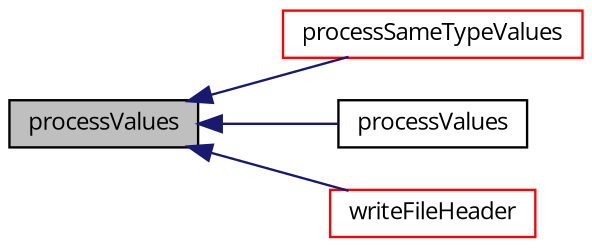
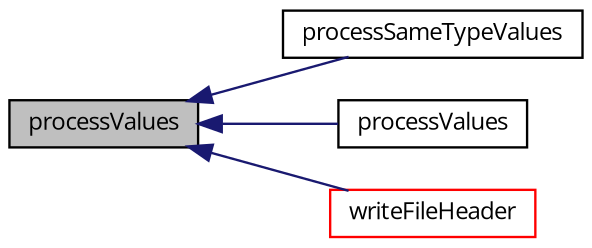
node "processSameTypeValues": color red -> black
